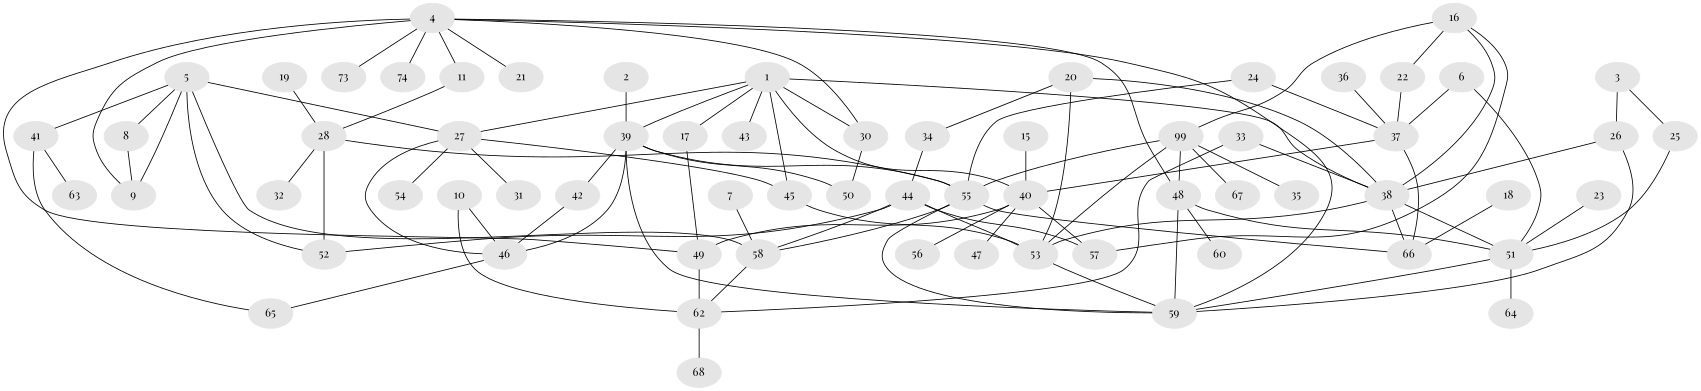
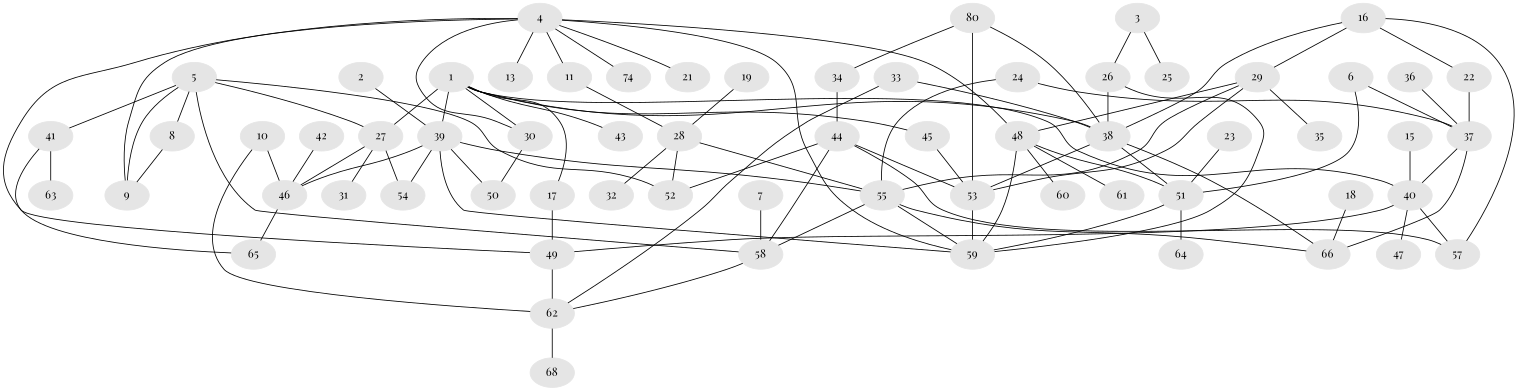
node "73": label "73" -> "13"
node "20": label "20" -> "80"
node "99": label "99" -> "29"
edge "27" -- "45": removed
edge "39" -- "42": now "39" -- "54"
node "61": added
node "67": removed
edge "25" -- "51": removed
node "56": removed
